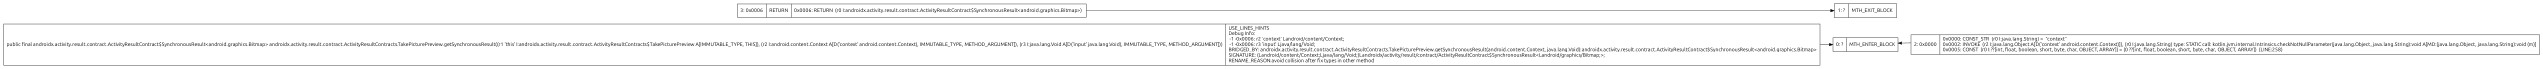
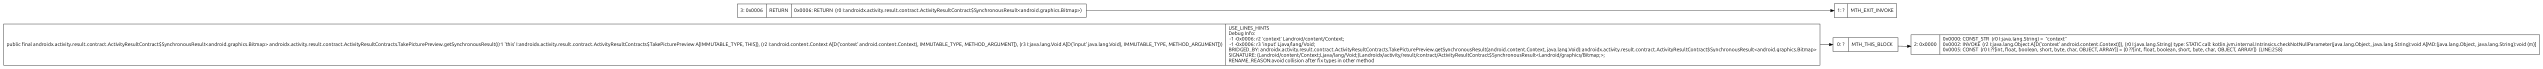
node "1: ?": text "MTH_EXIT_BLOCK" -> "MTH_EXIT_INVOKE"
edge "2: 0x0000" -> "0: ?": reversed
node "0: ?": text "MTH_ENTER_BLOCK" -> "MTH_THIS_BLOCK"
